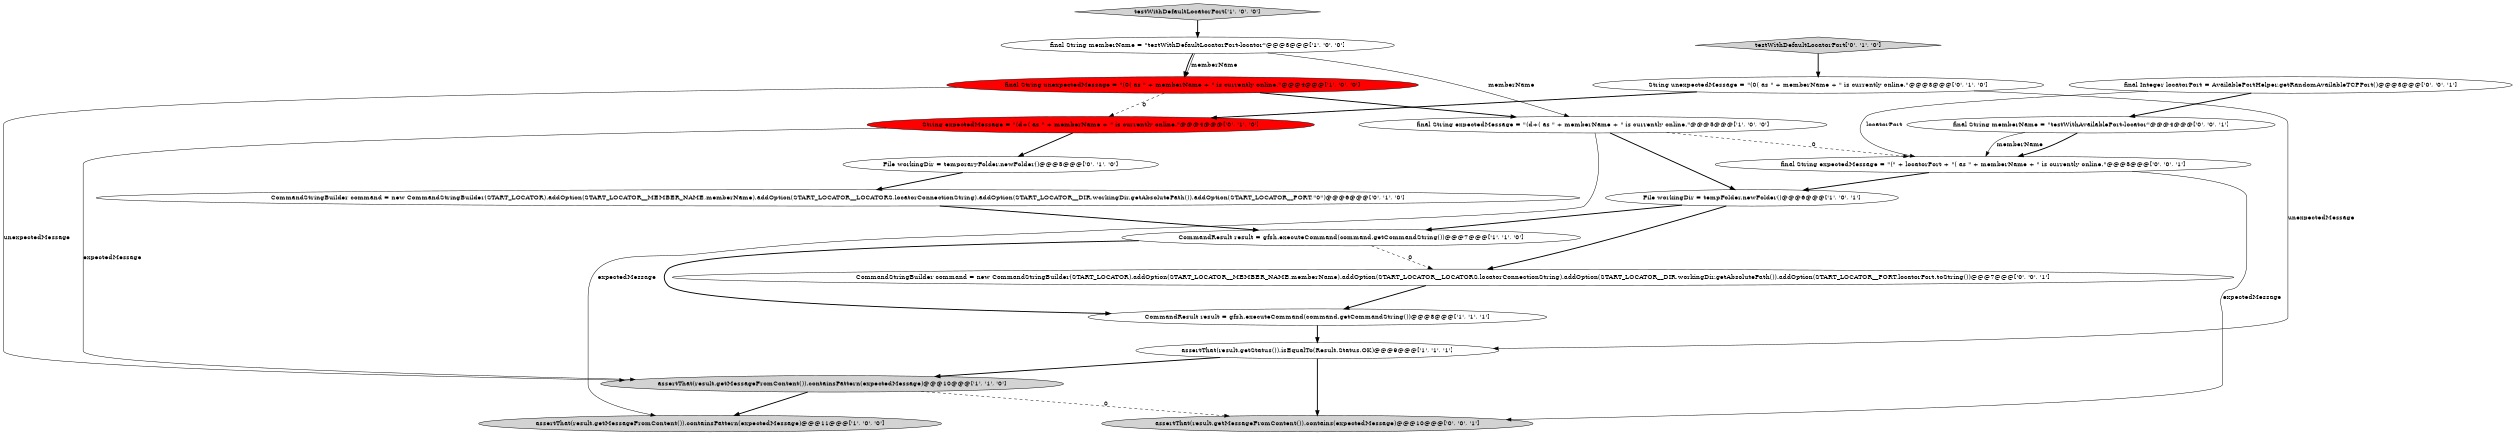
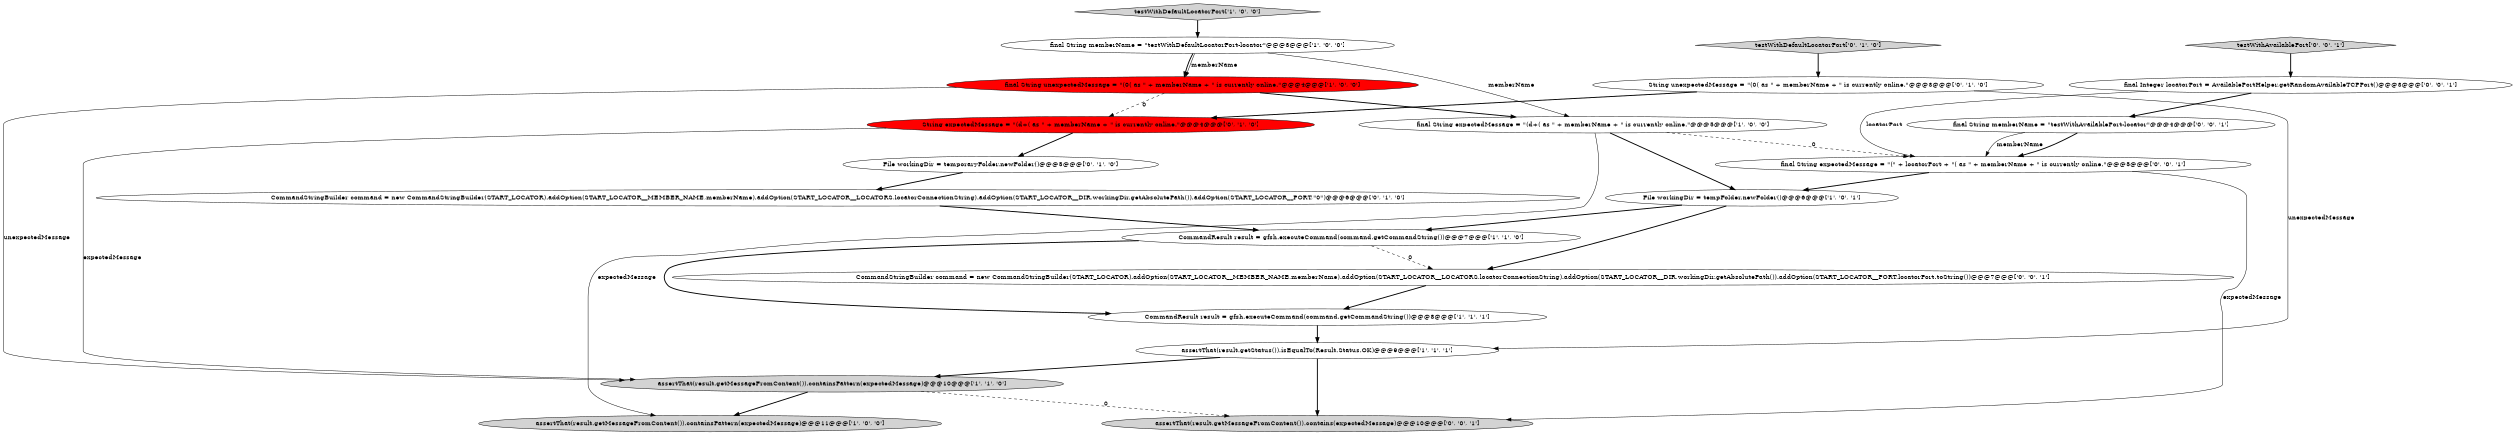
node "testWithAvailablePort['0', '0', '1']": added
